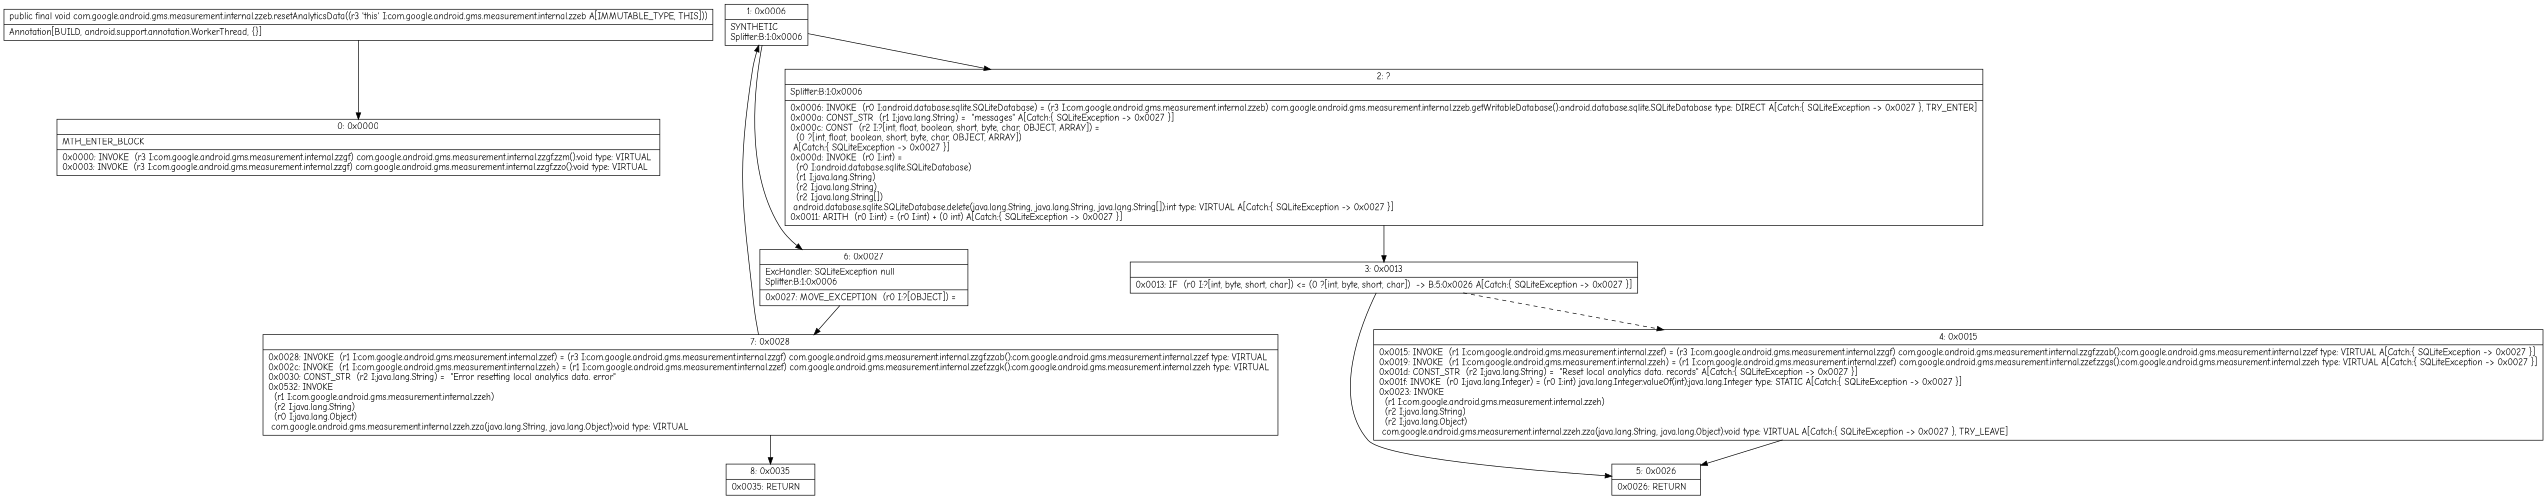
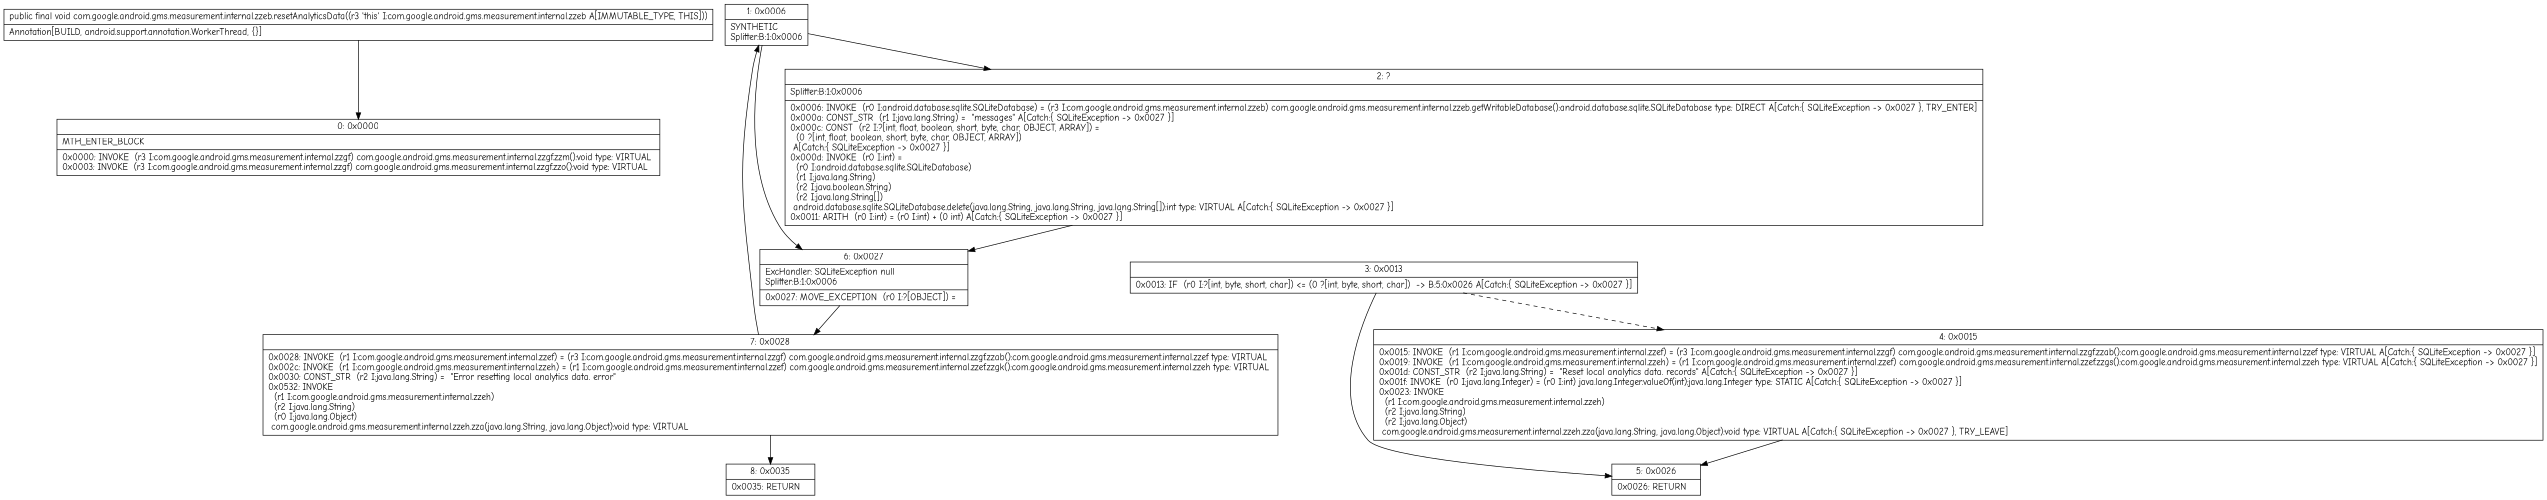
node "2: ?": text "(r2 I:java.lang.String)" -> "(r2 I:java.boolean.String)"
edge "2: ?" -> "3: 0x0013": now "2: ?" -> "6: 0x0027"
